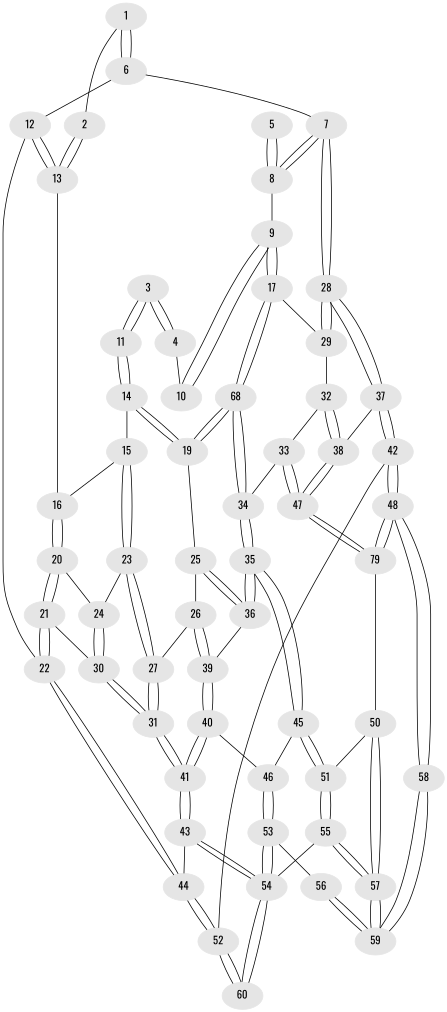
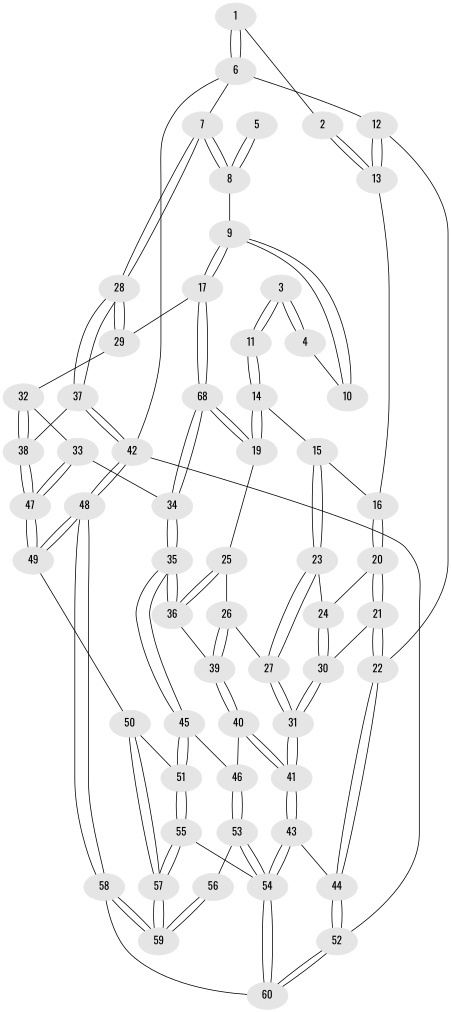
edge "6" -- "42": added
node "79": label "79" -> "49"
edge "58" -- "60": added
